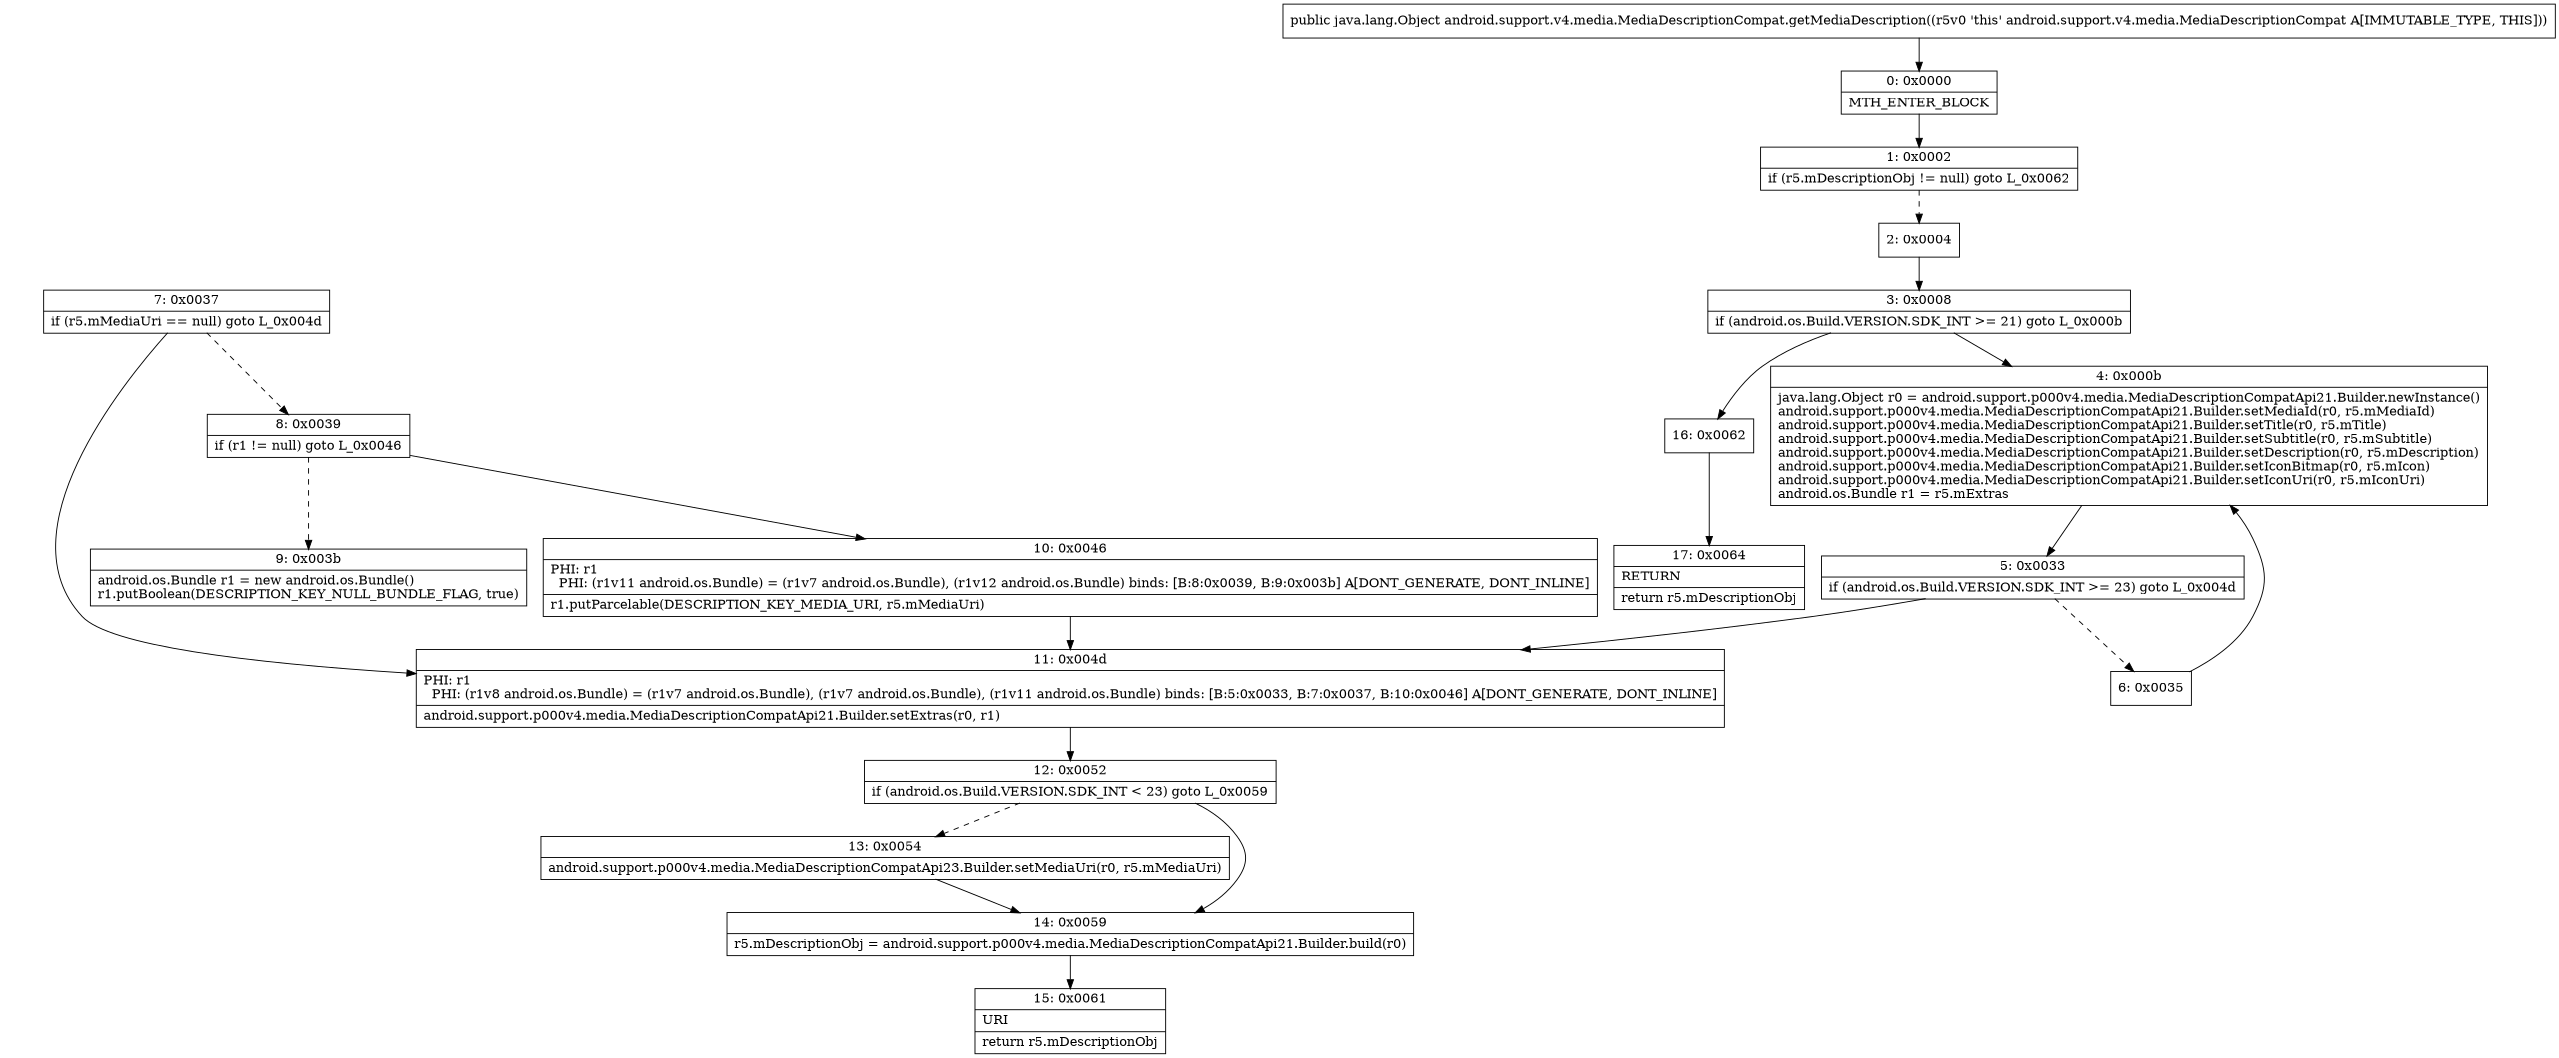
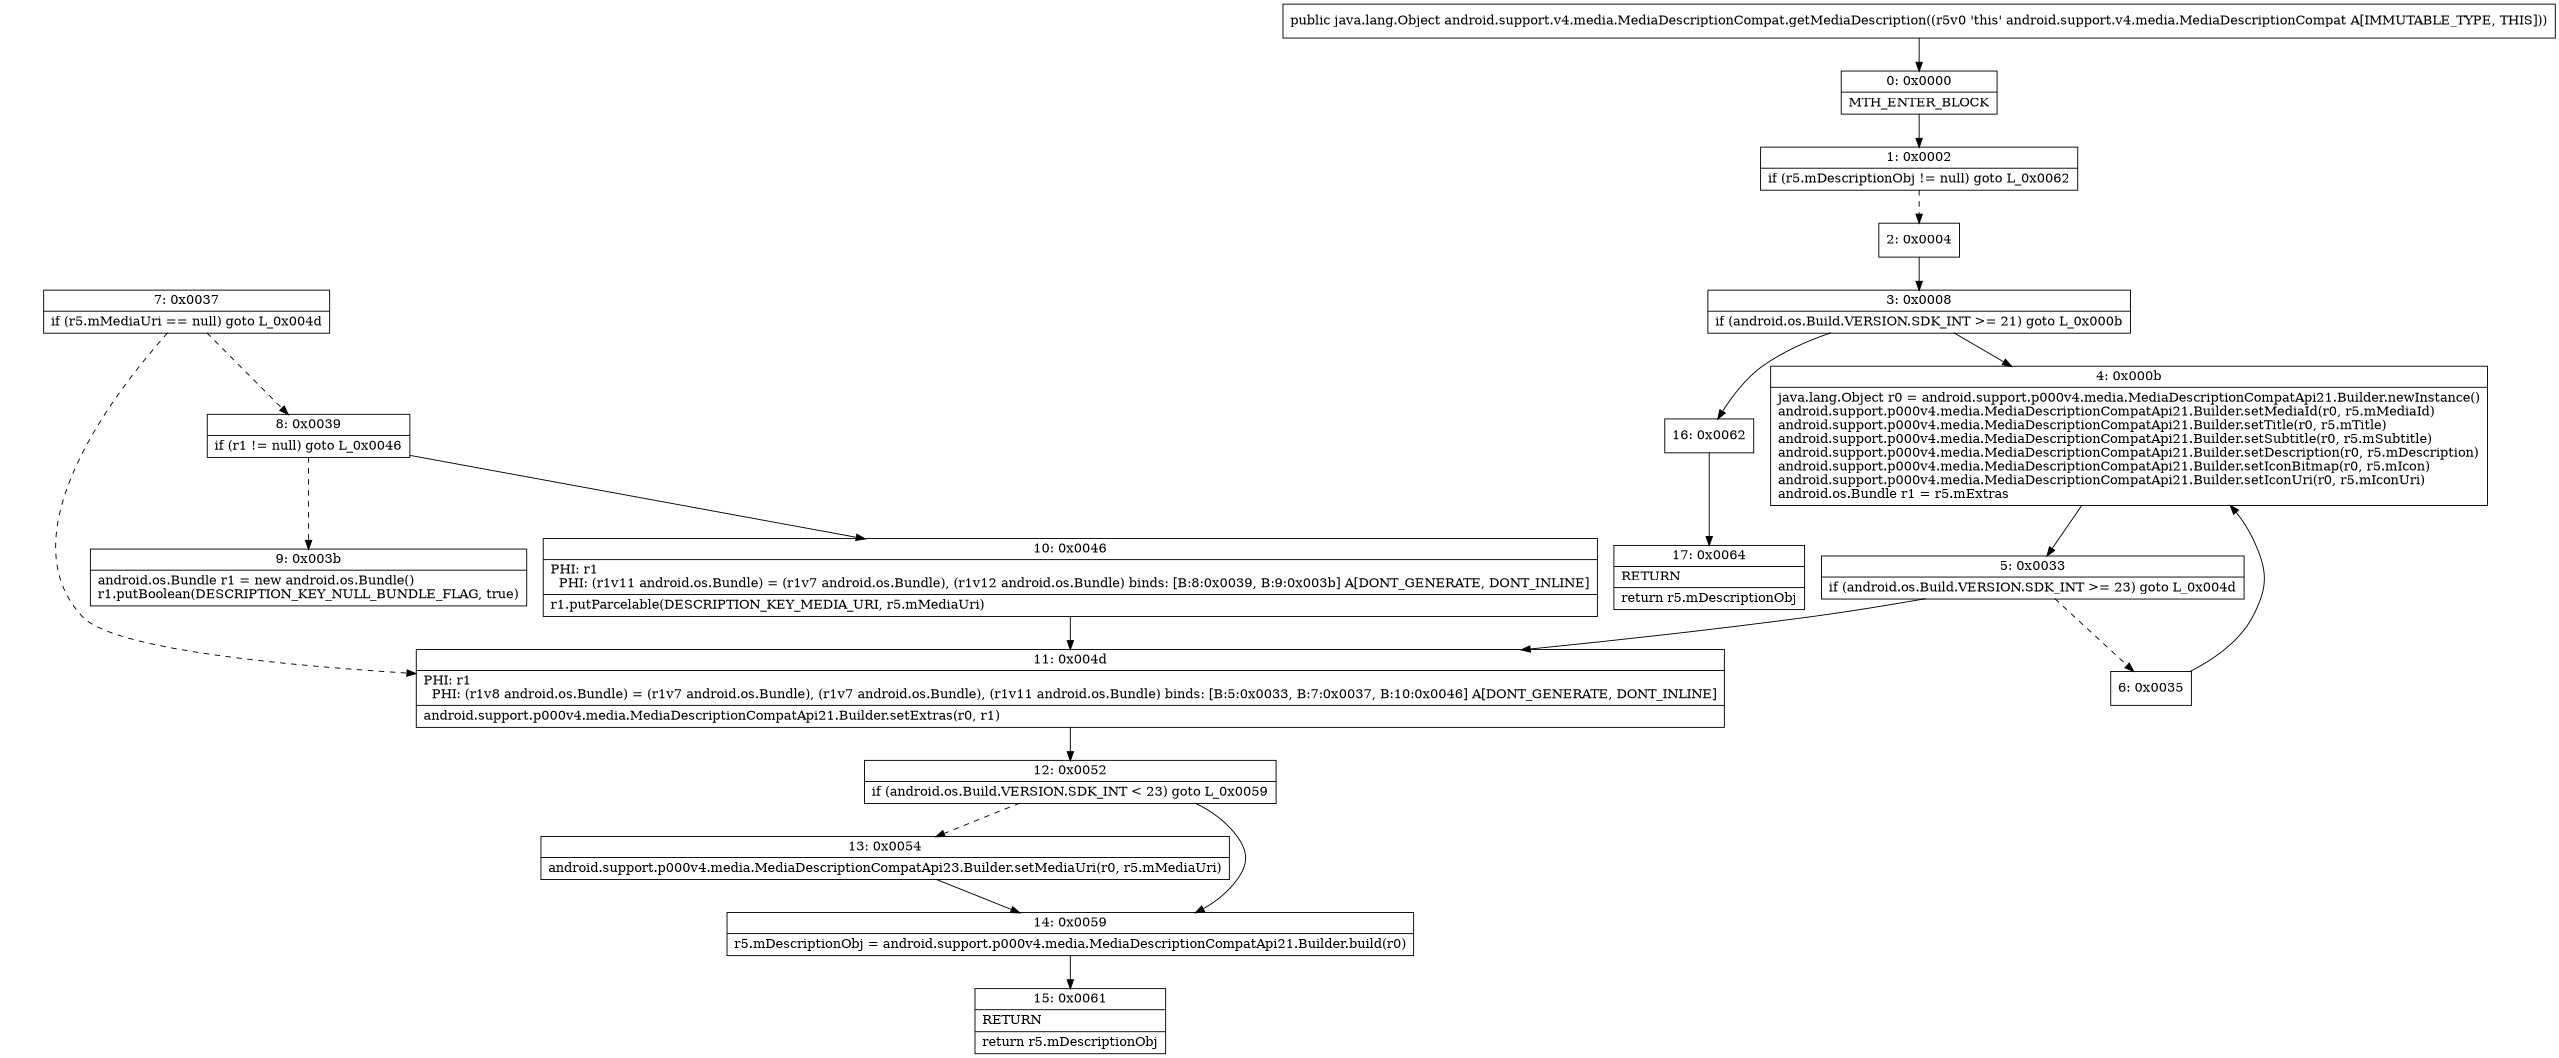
edge "7: 0x0037" -> "11: 0x004d": style solid -> dashed
node "15: 0x0061": text "URI" -> "RETURN"
